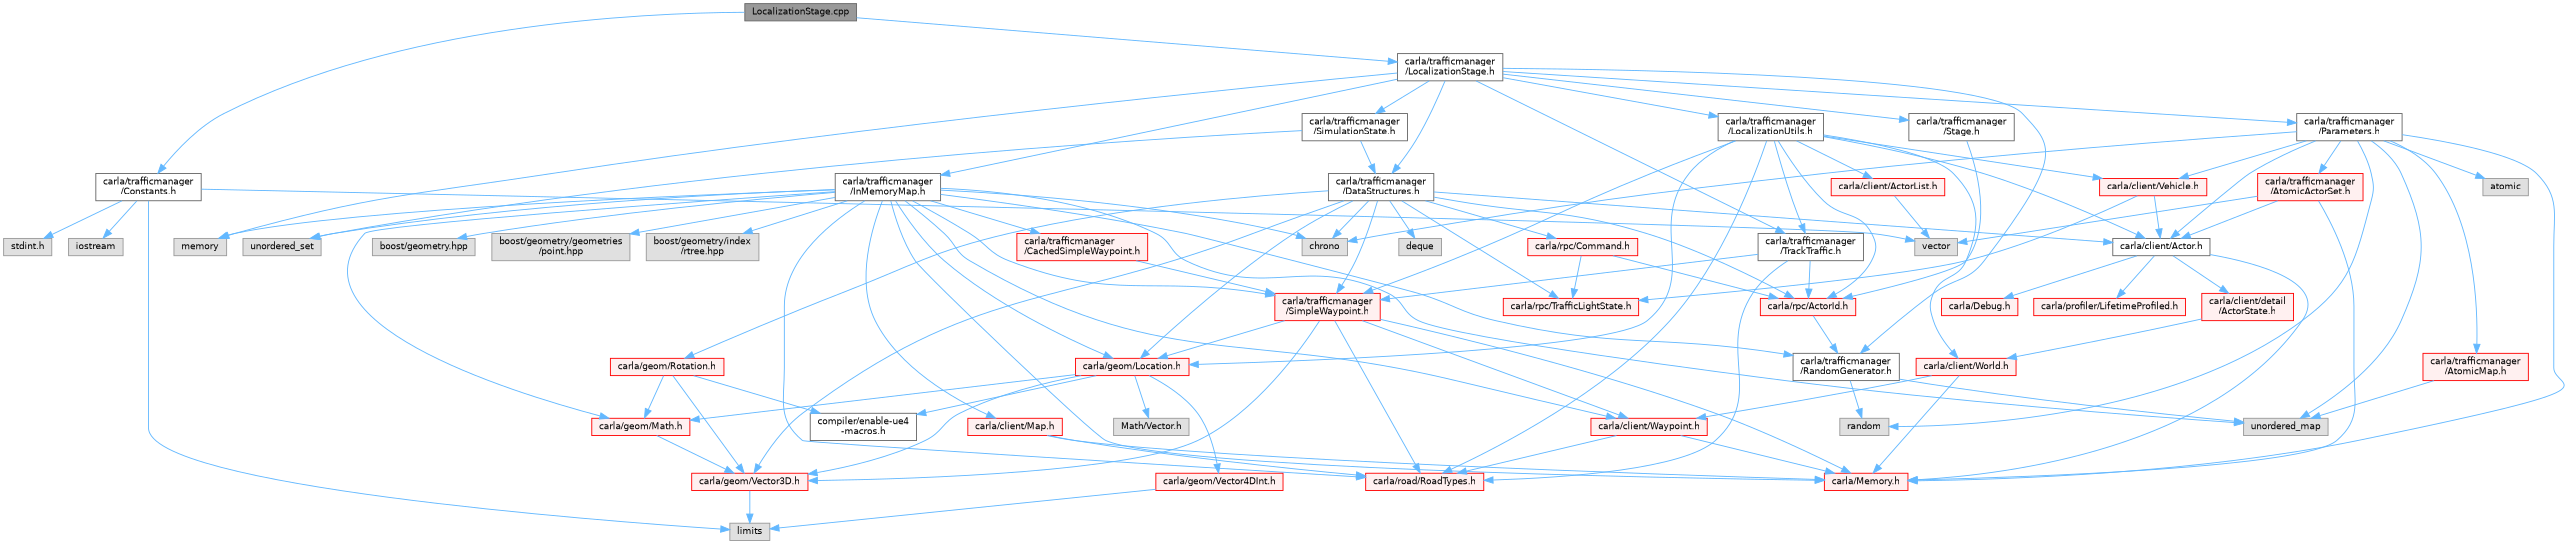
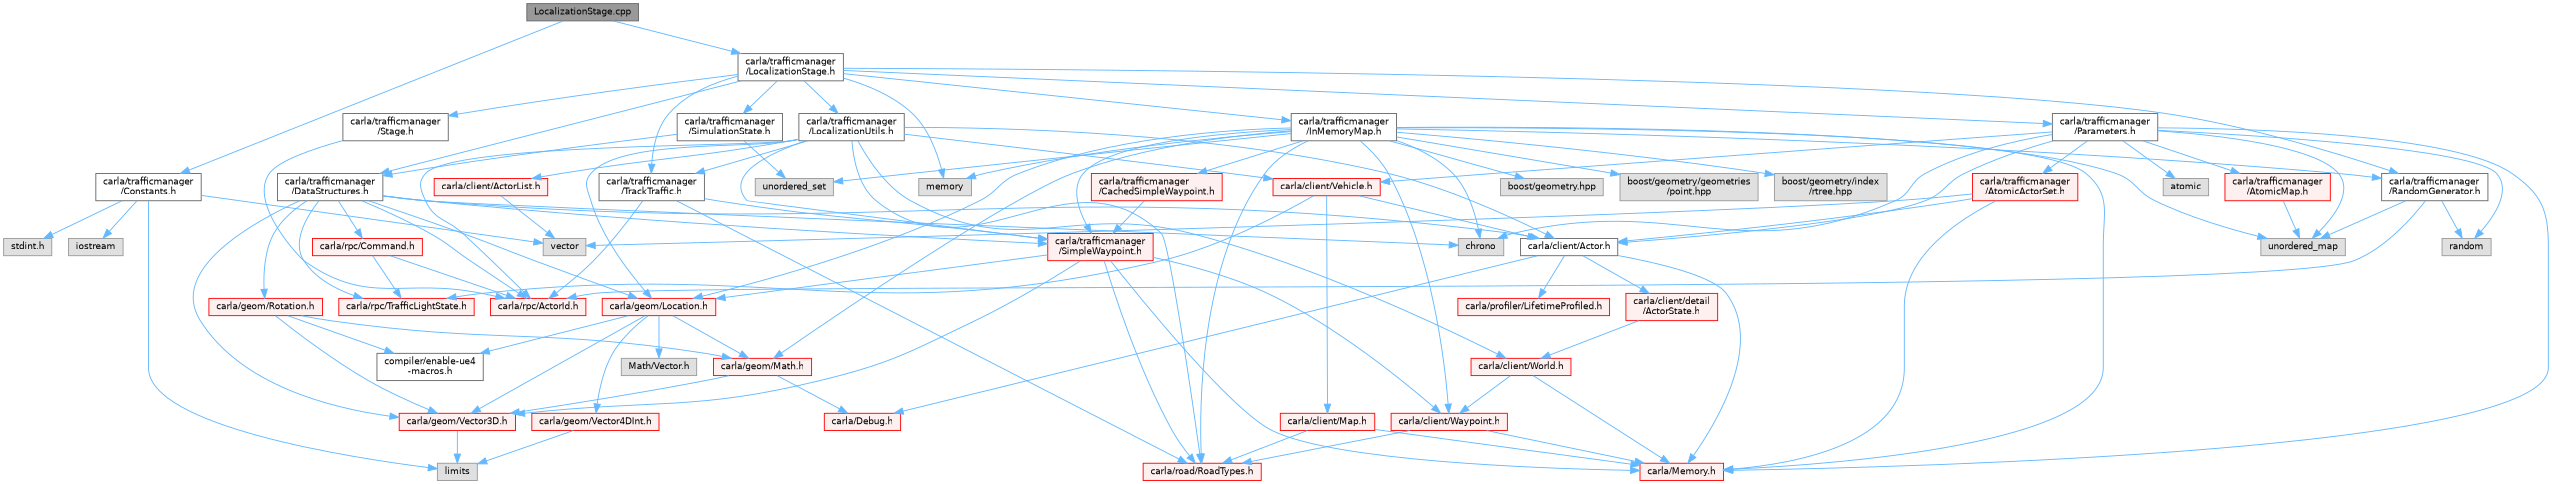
node "deque": removed
edge "carla/rpc/ActorId.h" -> "carla/trafficmanager /RandomGenerator.h": reversed
edge "carla/trafficmanager /InMemoryMap.h" -> "carla/client/Map.h": now "carla/client/Vehicle.h" -> "carla/client/Map.h"
edge "carla/geom/Math.h" -> "carla/Debug.h": added
